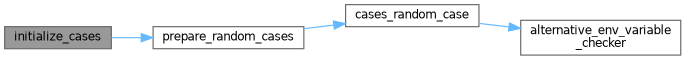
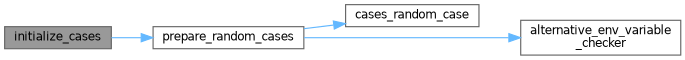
edge "cases_random_case" -> "alternative_env_variable _checker": now "prepare_random_cases" -> "alternative_env_variable _checker"
